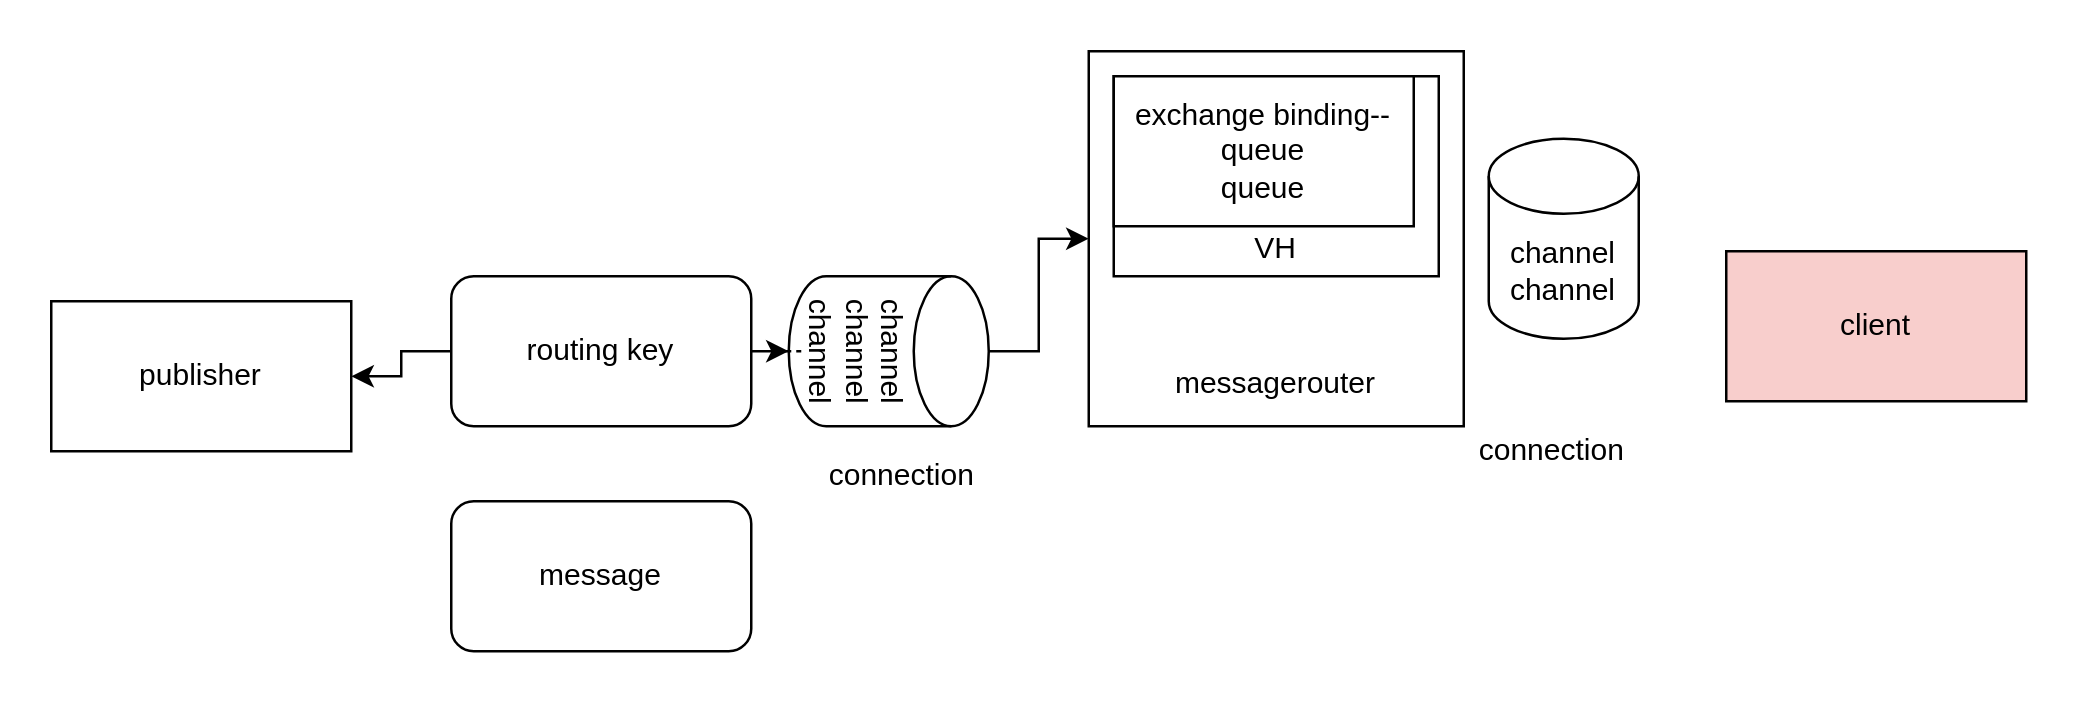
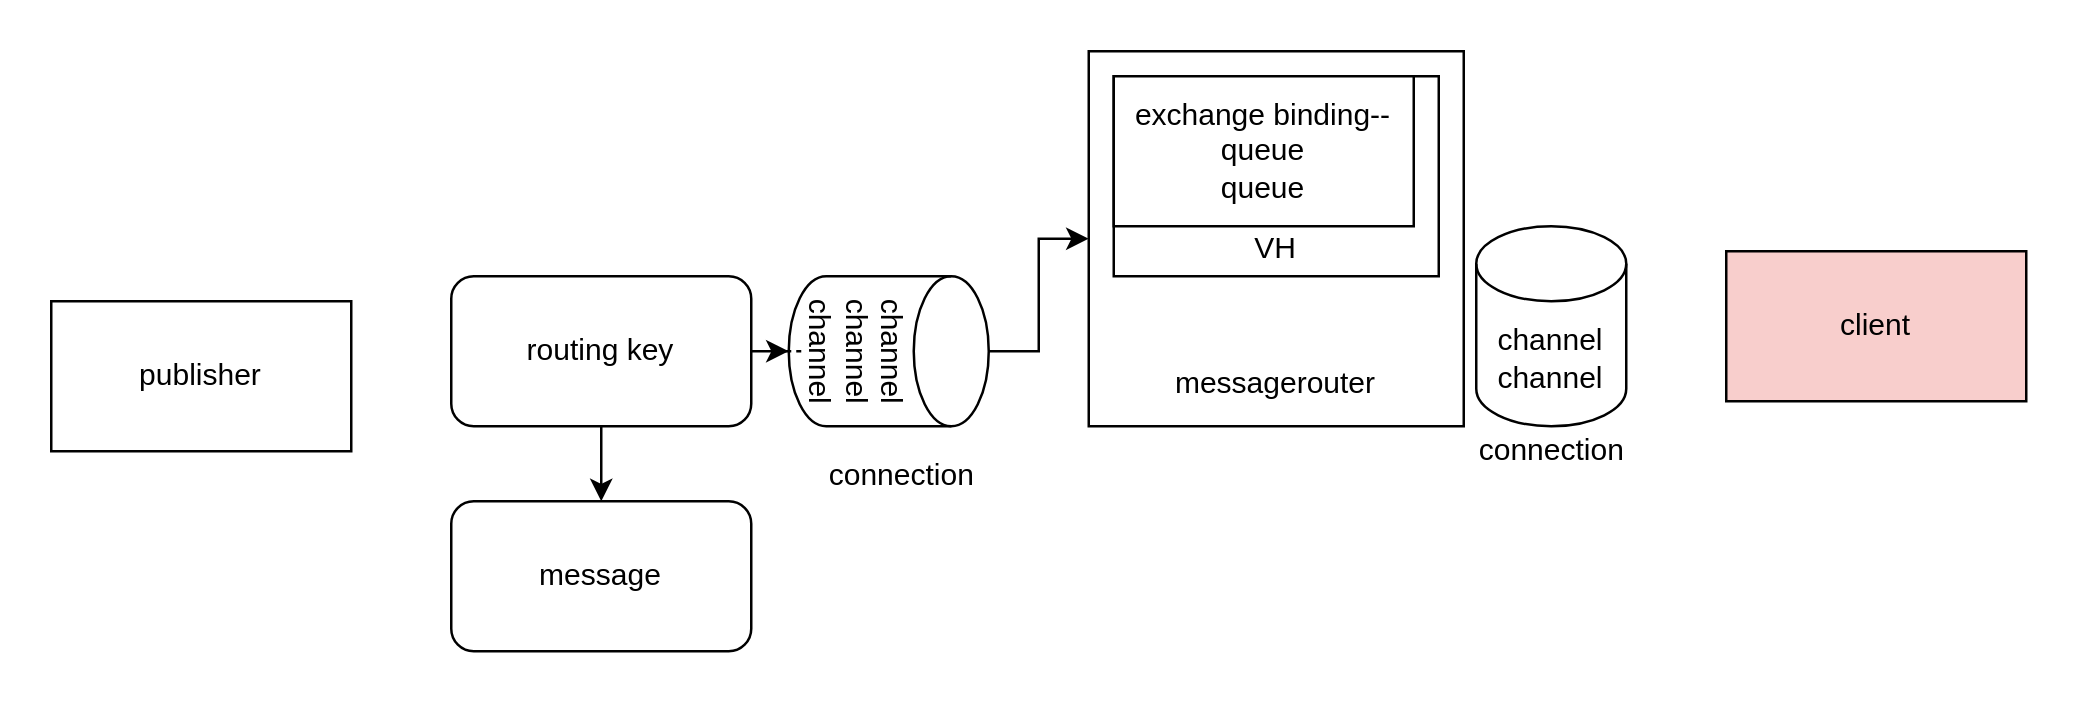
node "channel channel": moved (1564, 239) -> (1551, 326)
edge "routing key" -> "publisher": now "routing key" -> "message"
